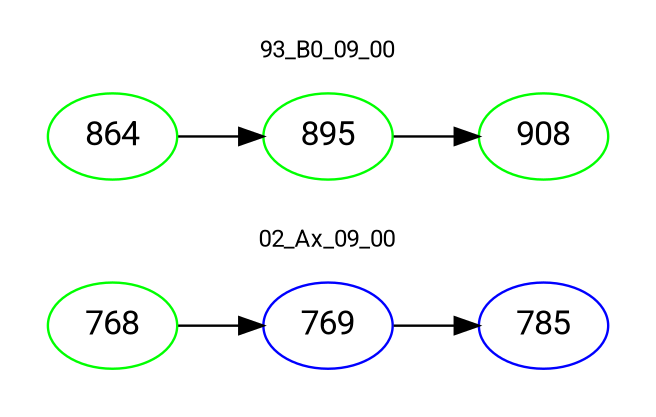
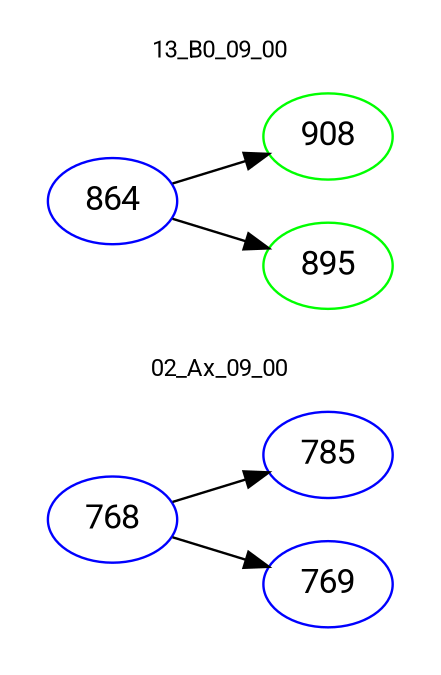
cluster "93_B0_09_00": label "93_B0_09_00" -> "13_B0_09_00"
node "864": color green -> blue
edge "895" -> "908": now "864" -> "908"
node "768": color green -> blue
edge "769" -> "785": now "768" -> "785"
